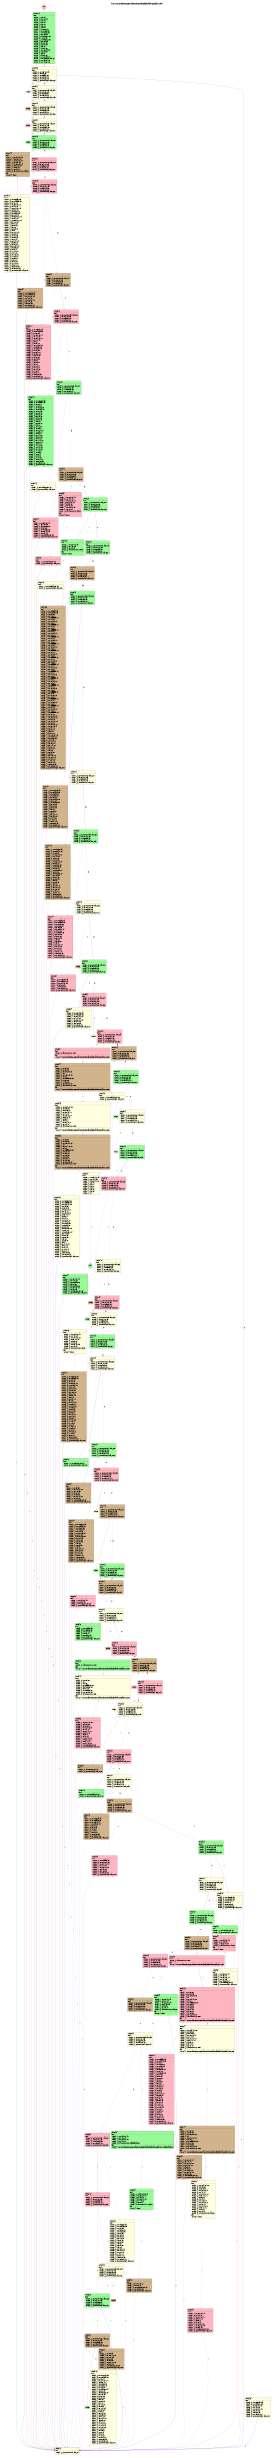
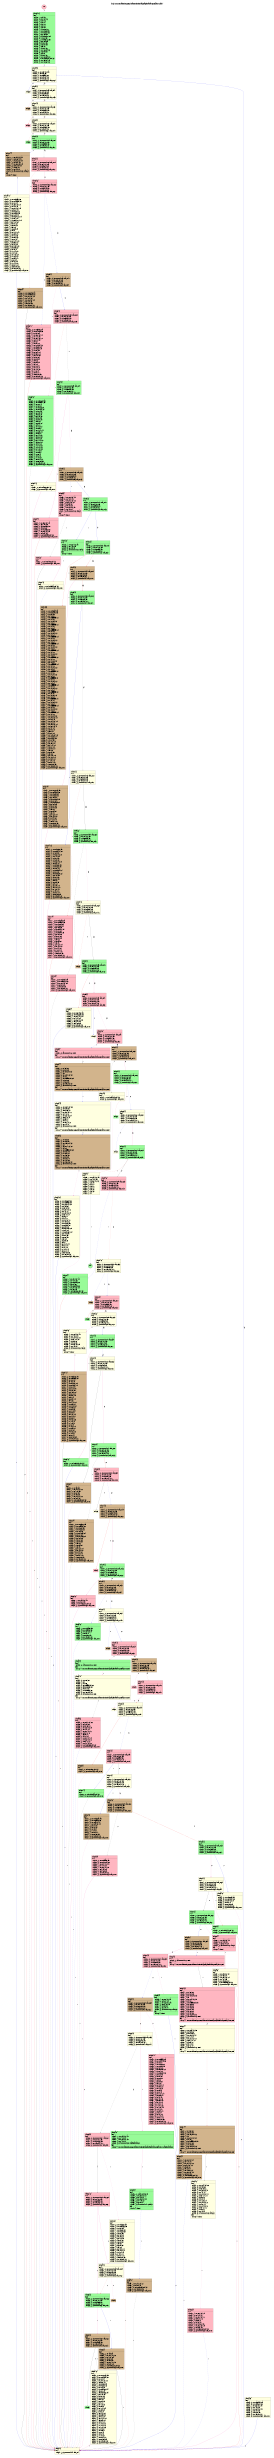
node "0x4032d3": fillcolor palegreen -> lightpink
